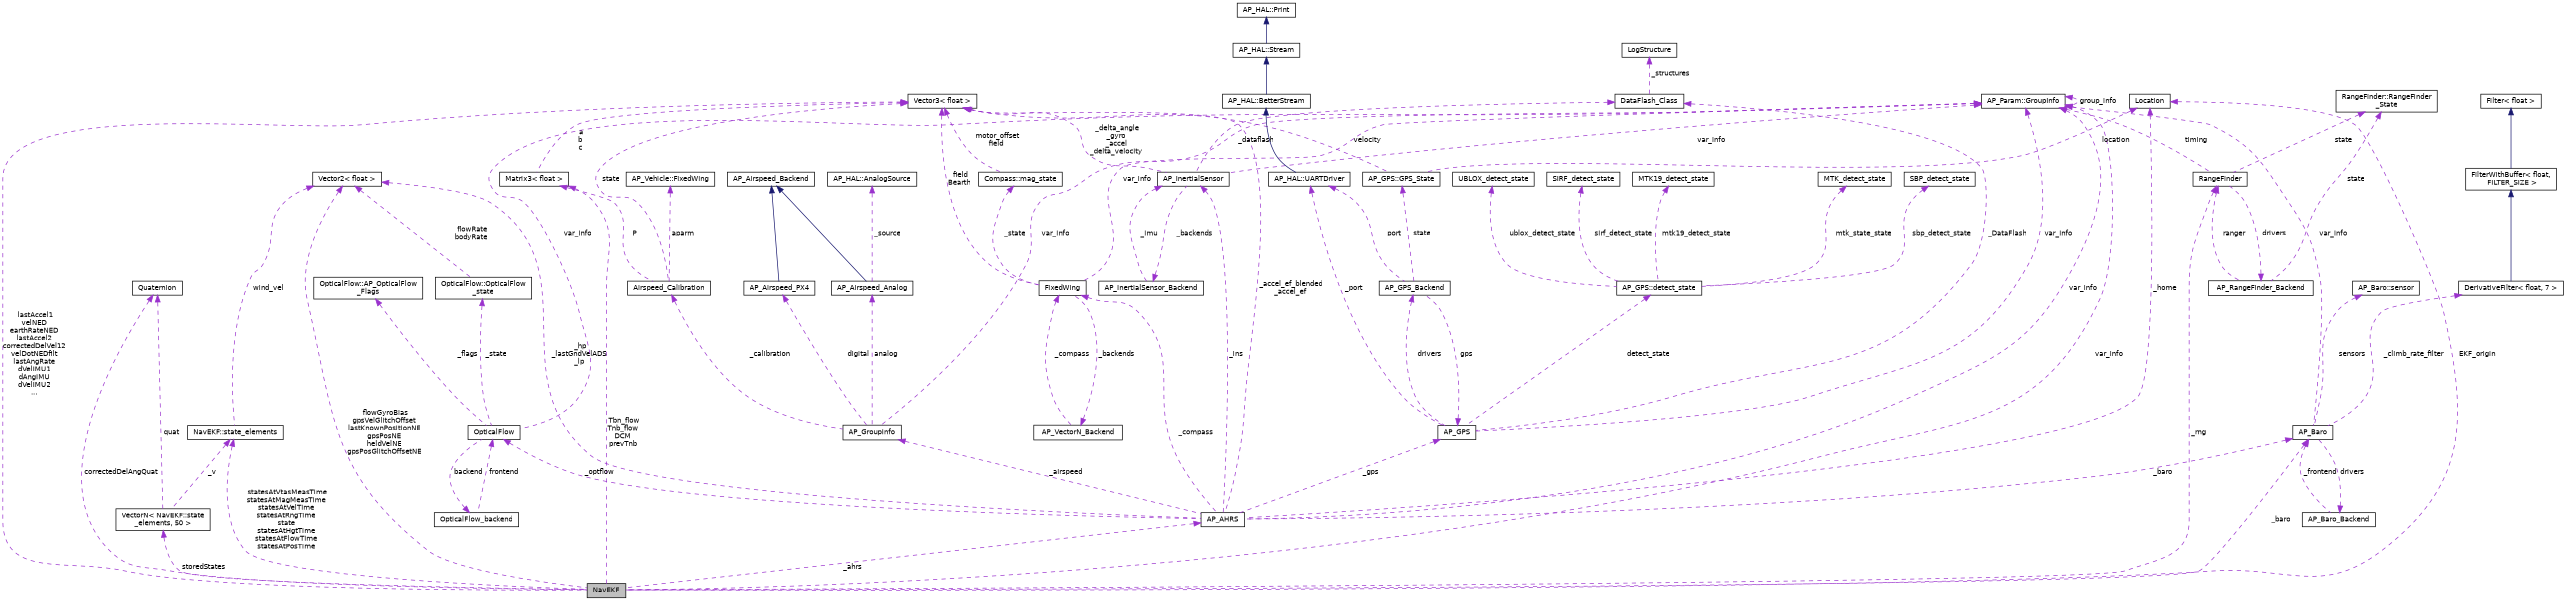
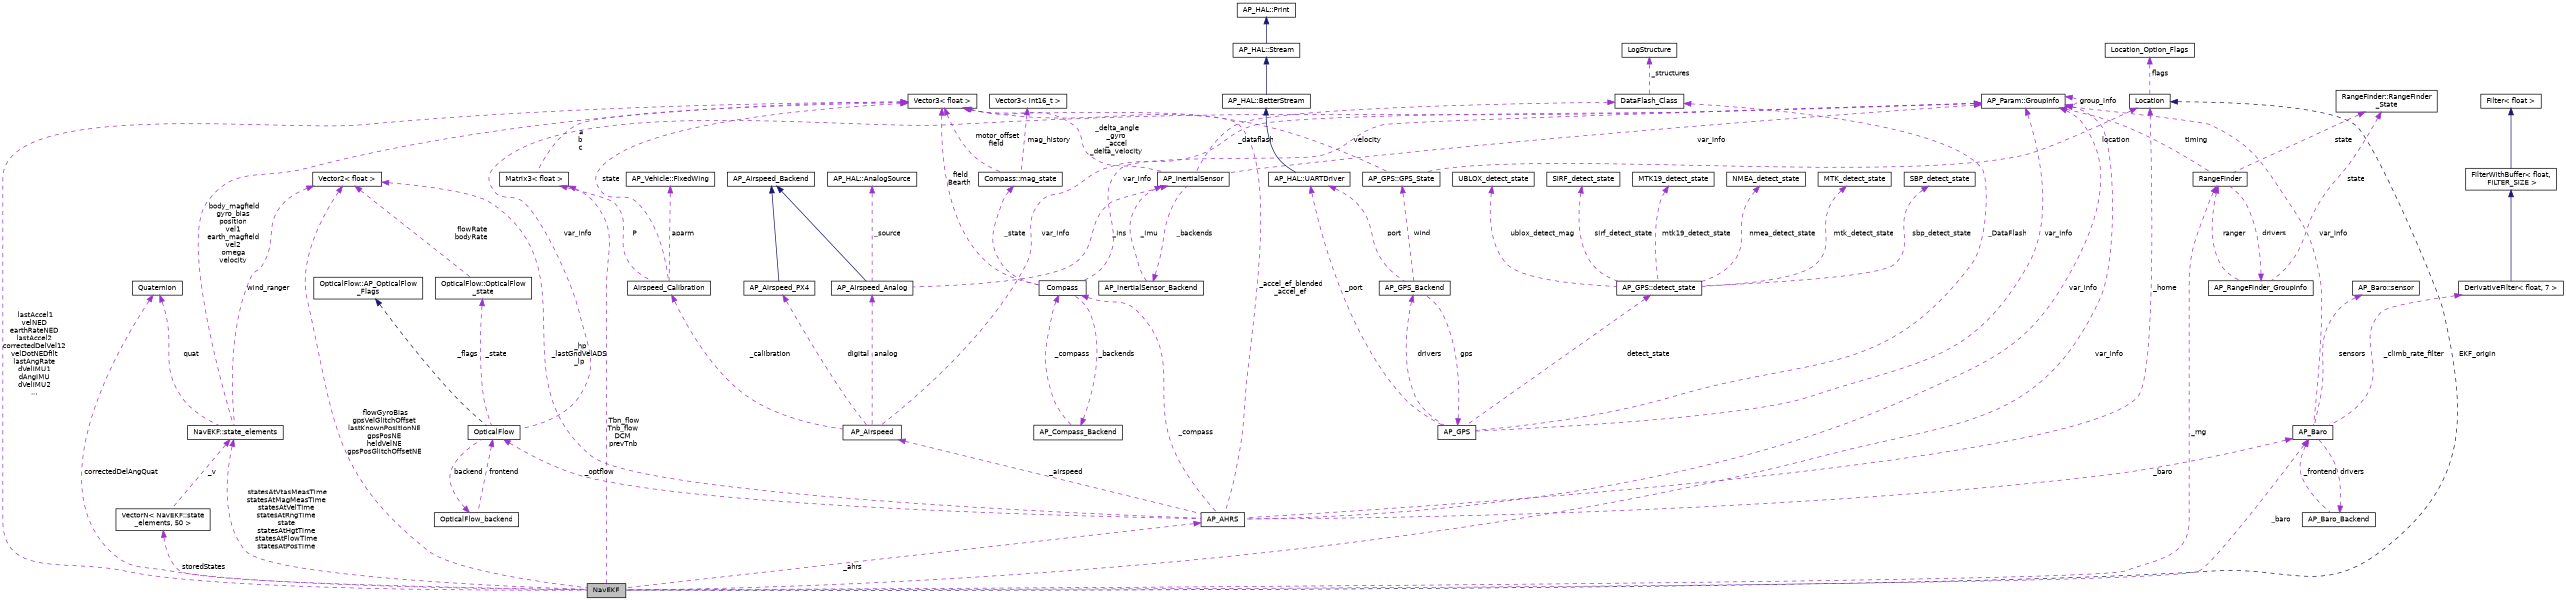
node "Location_Option_Flags": added
node "Vector3< int16_t >": added
edge "NavEKF::state_elements" -> "Vector3< float >": added, label "body_magfield gyro_bias position vel1 earth_magfield vel2 omega velocity"
node "NMEA_detect_state": added
edge "AP_GPS_Backend" -> "AP_GPS::GPS_State": label " state" -> " wind"
edge "AP_GPS::detect_state" -> "UBLOX_detect_state": label " ublox_detect_state" -> " ublox_detect_mag"
edge "AP_GPS::detect_state" -> "MTK_detect_state": label " mtk_state_state" -> " mtk_detect_state"
edge "NavEKF::state_elements" -> "Vector2< float >": label " wind_vel" -> " wind_ranger"
node "FixedWing": label "FixedWing" -> "Compass"
node "AP_RangeFinder_Backend": label "AP_RangeFinder_Backend" -> "AP_RangeFinder_GroupInfo"
edge "AP_AHRS" -> "AP_InertialSensor": now "AP_Airspeed_Analog" -> "AP_InertialSensor"
edge "OpticalFlow" -> "OpticalFlow::AP_OpticalFlow _Flags": color darkorchid3 -> midnightblue
edge "VectorN< NavEKF::state _elements, 50 >" -> "Quaternion": now "NavEKF::state_elements" -> "Quaternion"
node "AP_GroupInfo": label "AP_GroupInfo" -> "AP_Airspeed"
node "AP_VectorN_Backend": label "AP_VectorN_Backend" -> "AP_Compass_Backend"
edge "AP_AHRS" -> "AP_GPS": removed, label "_gps"
edge "NavEKF" -> "Location": color darkorchid3 -> midnightblue
